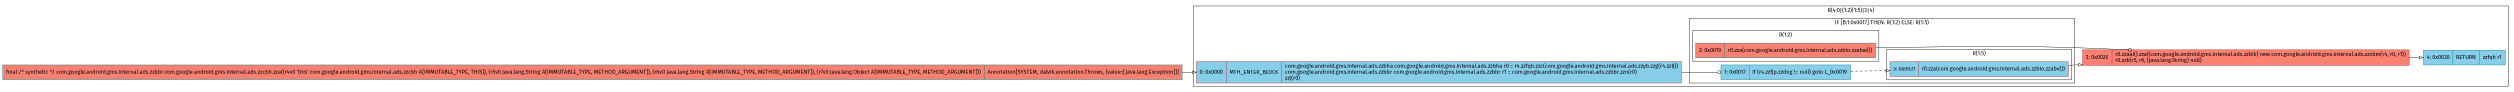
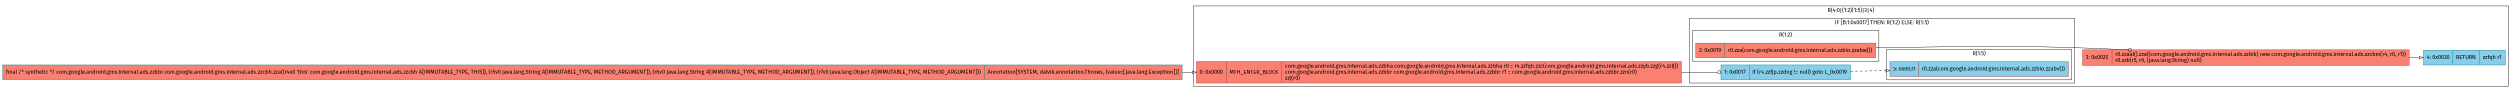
edge "5: 0x0031" -> "3: 0x0020": removed
node "0: 0x0000": fillcolor skyblue -> salmon
